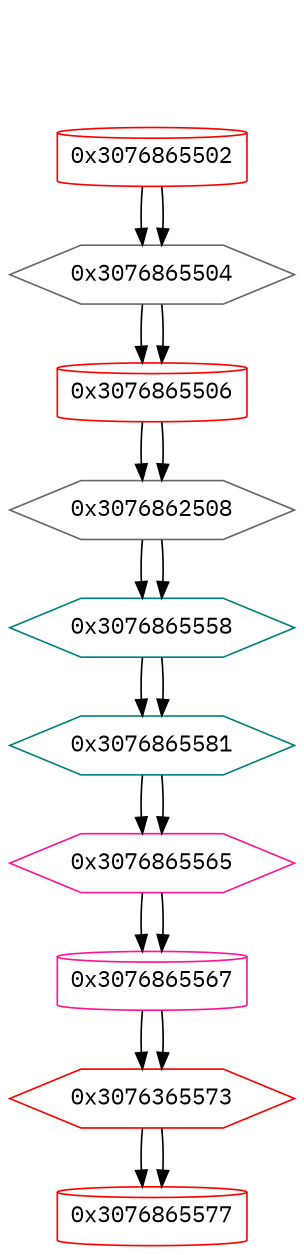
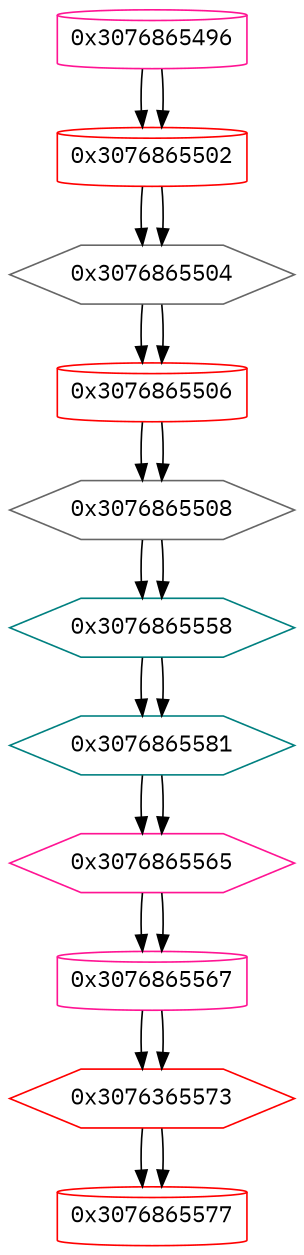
node "0x3076865496": added
node "0x3076862508": label "0x3076862508" -> "0x3076865508"
